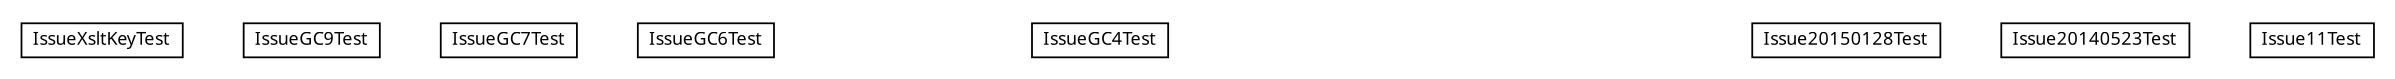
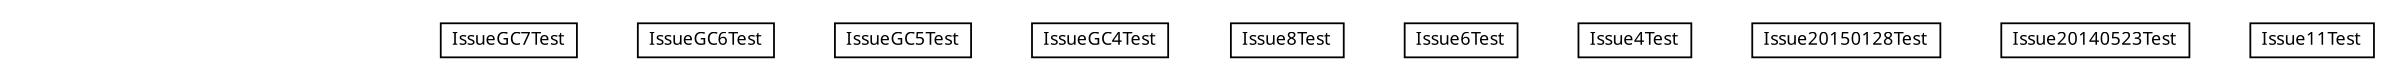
node "IssueXsltKeyTest": removed
node "IssueGC9Test": removed
node "IssueGC5Test": added
node "Issue8Test": added
node "Issue6Test": added
node "Issue4Test": added
